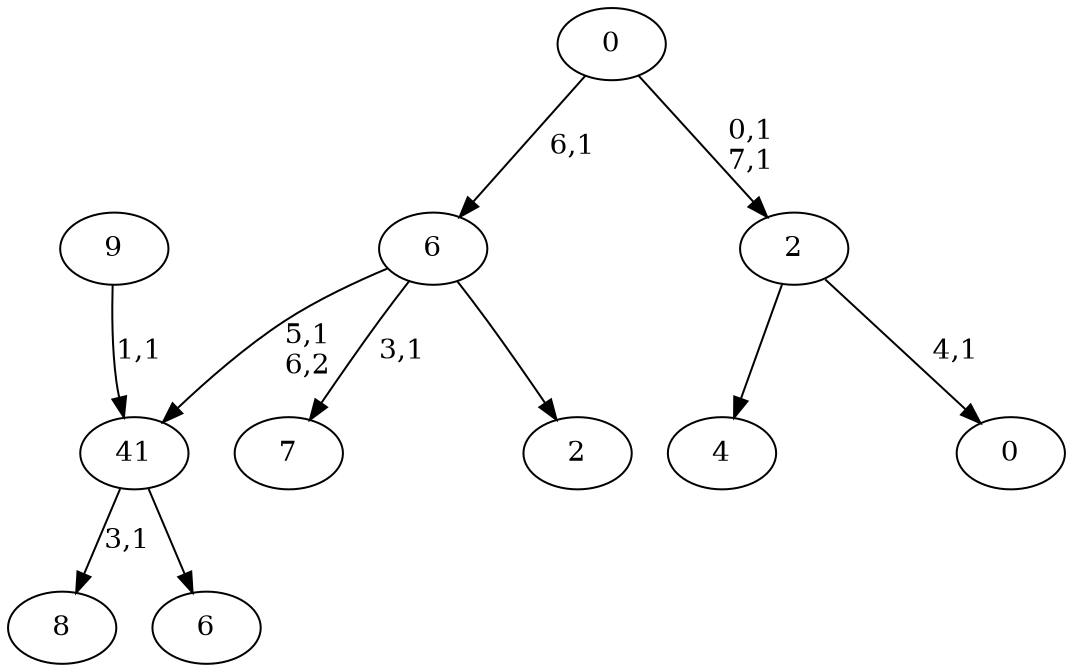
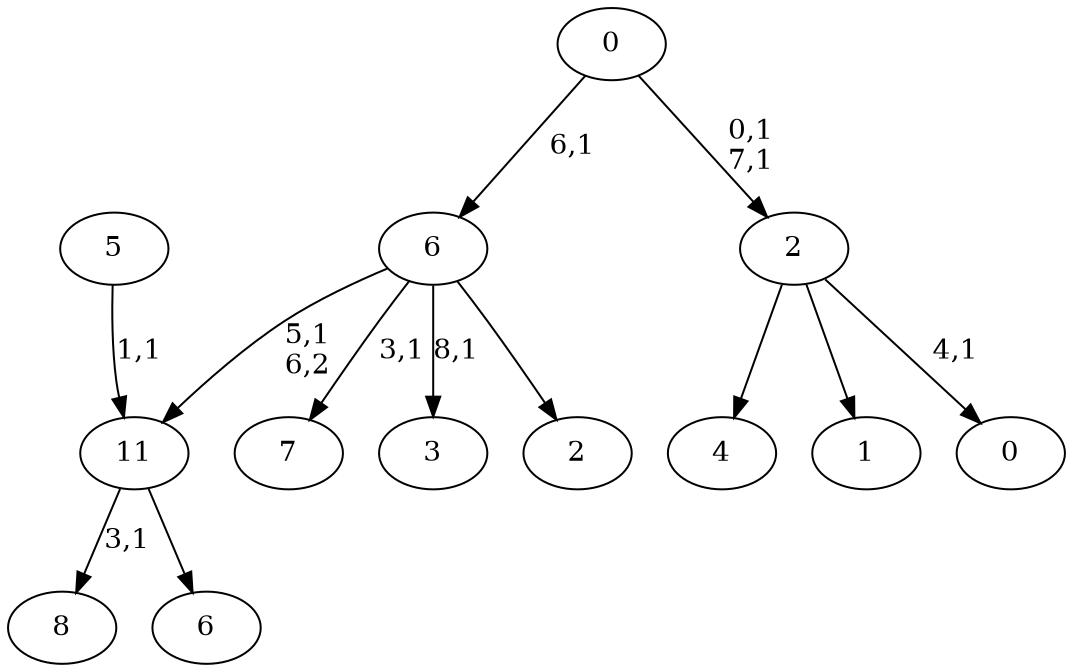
node "9": label "9" -> "5"
node "41": label "41" -> "11"
node "3": added
node "1": added
